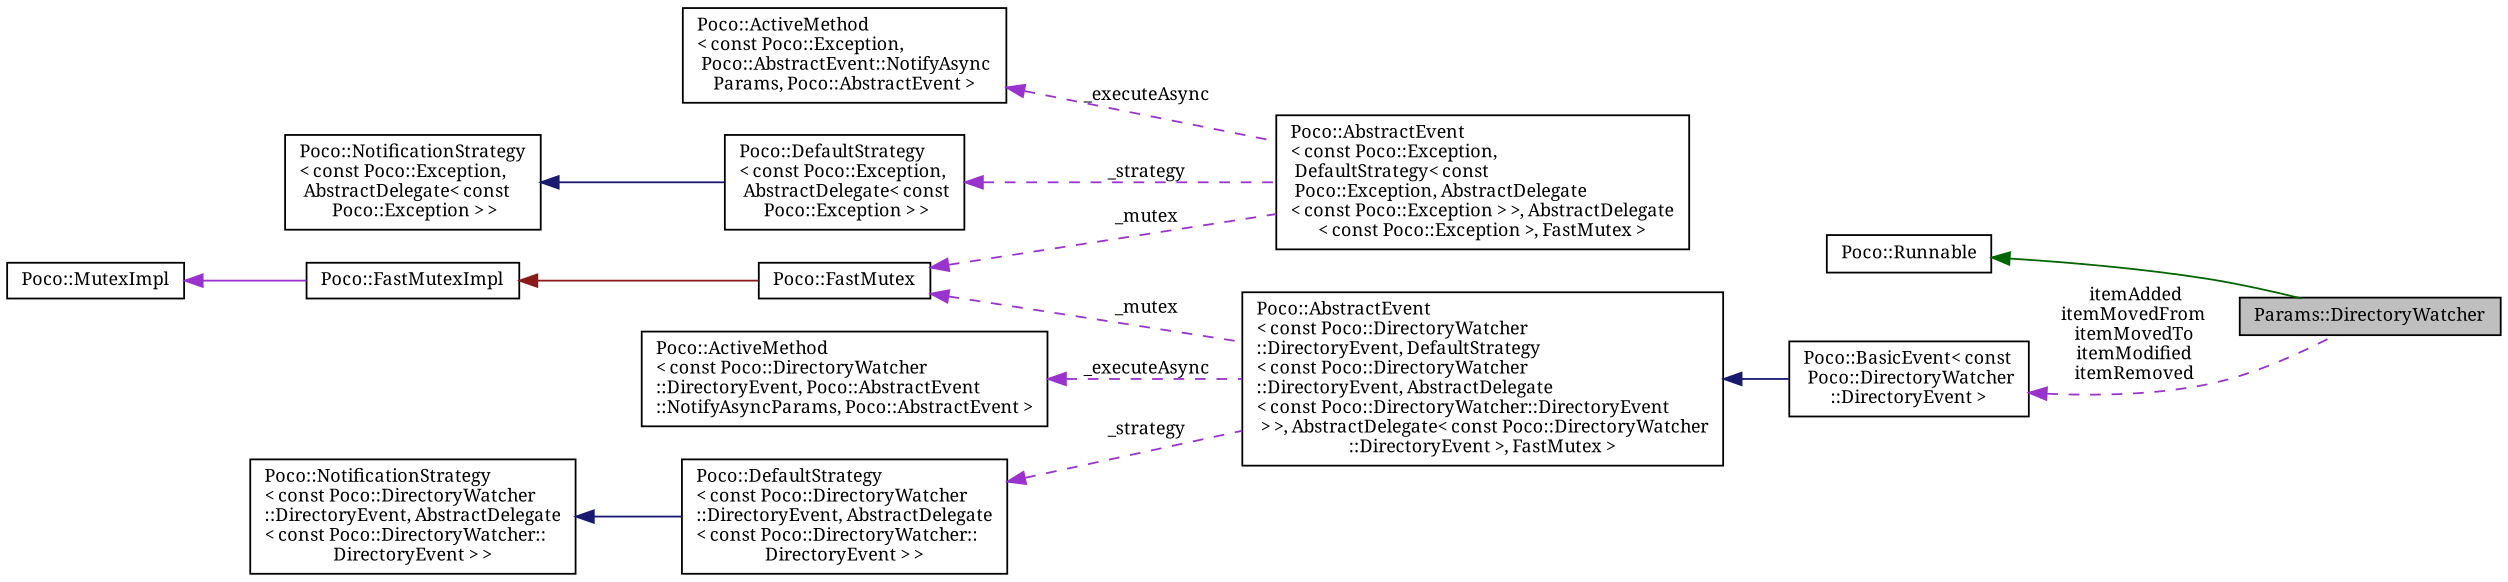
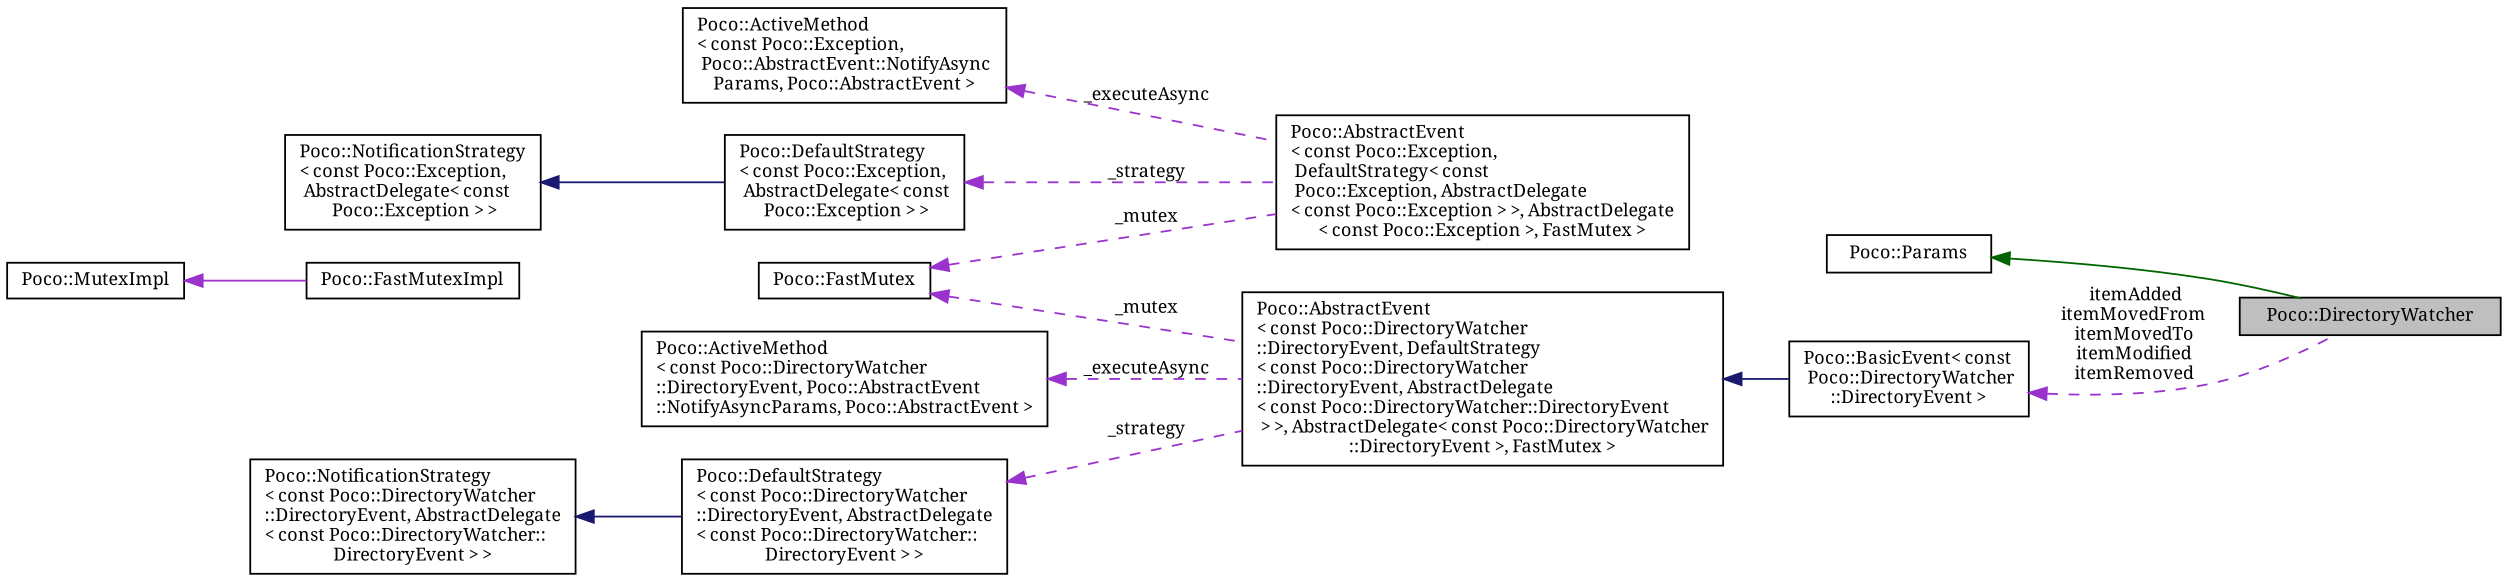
node "Poco::Runnable": label "Poco::Runnable" -> "Poco::Params"
edge "Poco::FastMutex" -> "Poco::FastMutexImpl": removed
node "Params::DirectoryWatcher": label "Params::DirectoryWatcher" -> "Poco::DirectoryWatcher"
